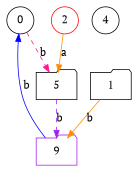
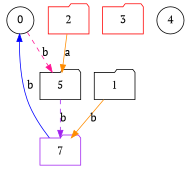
node "2": shape circle -> folder
node "3": added
node "9": label "9" -> "7"
